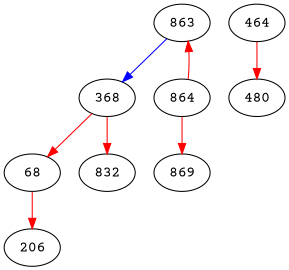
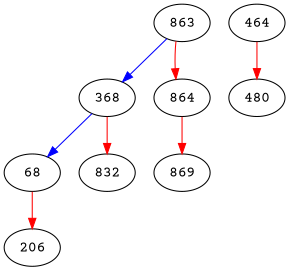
edge "864" -> "863": reversed
edge "368" -> "68": color red -> blue
